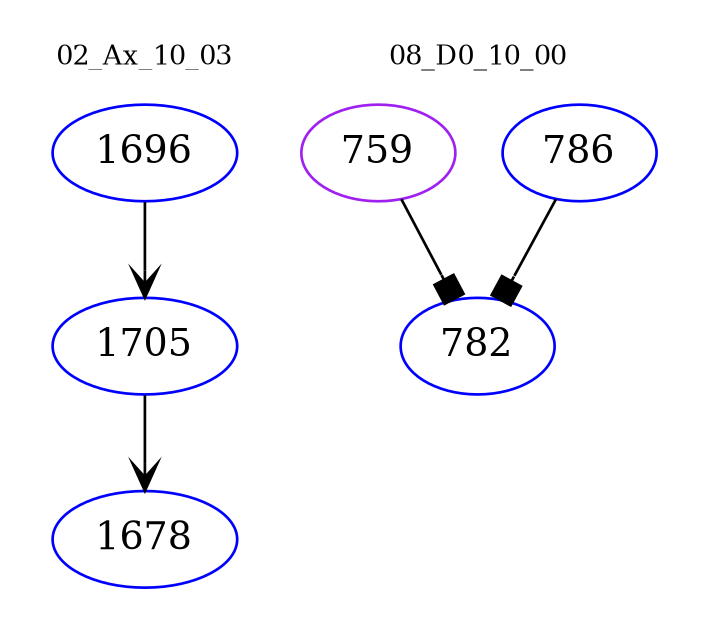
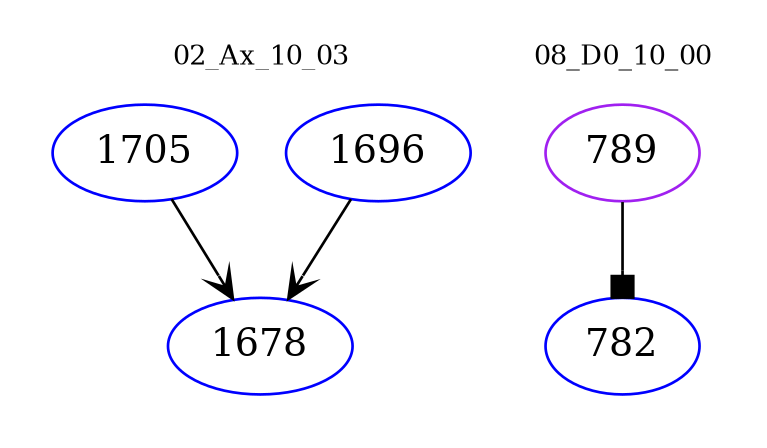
node "759": label "759" -> "789"
node "786": removed
edge "1696" -> "1705": now "1696" -> "1678"
